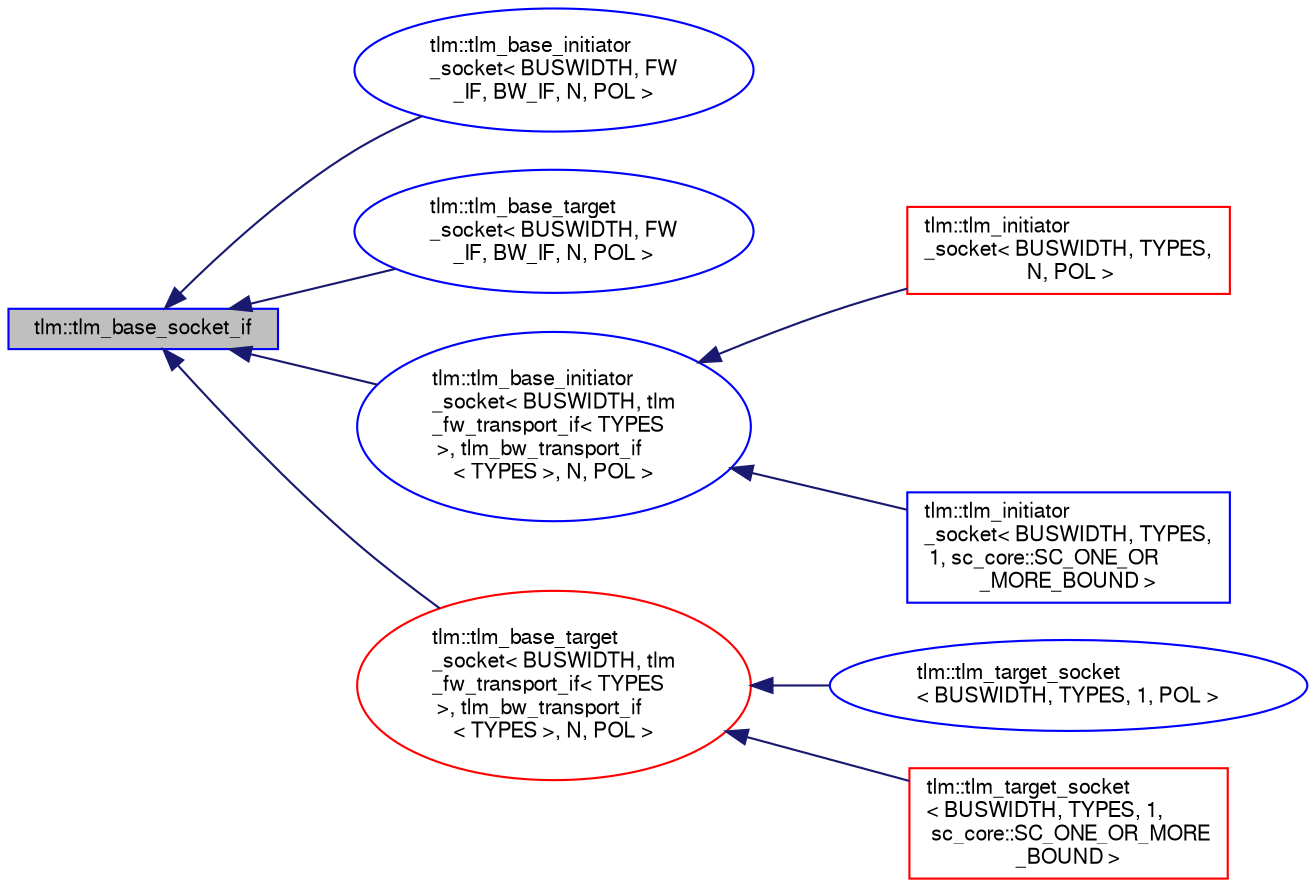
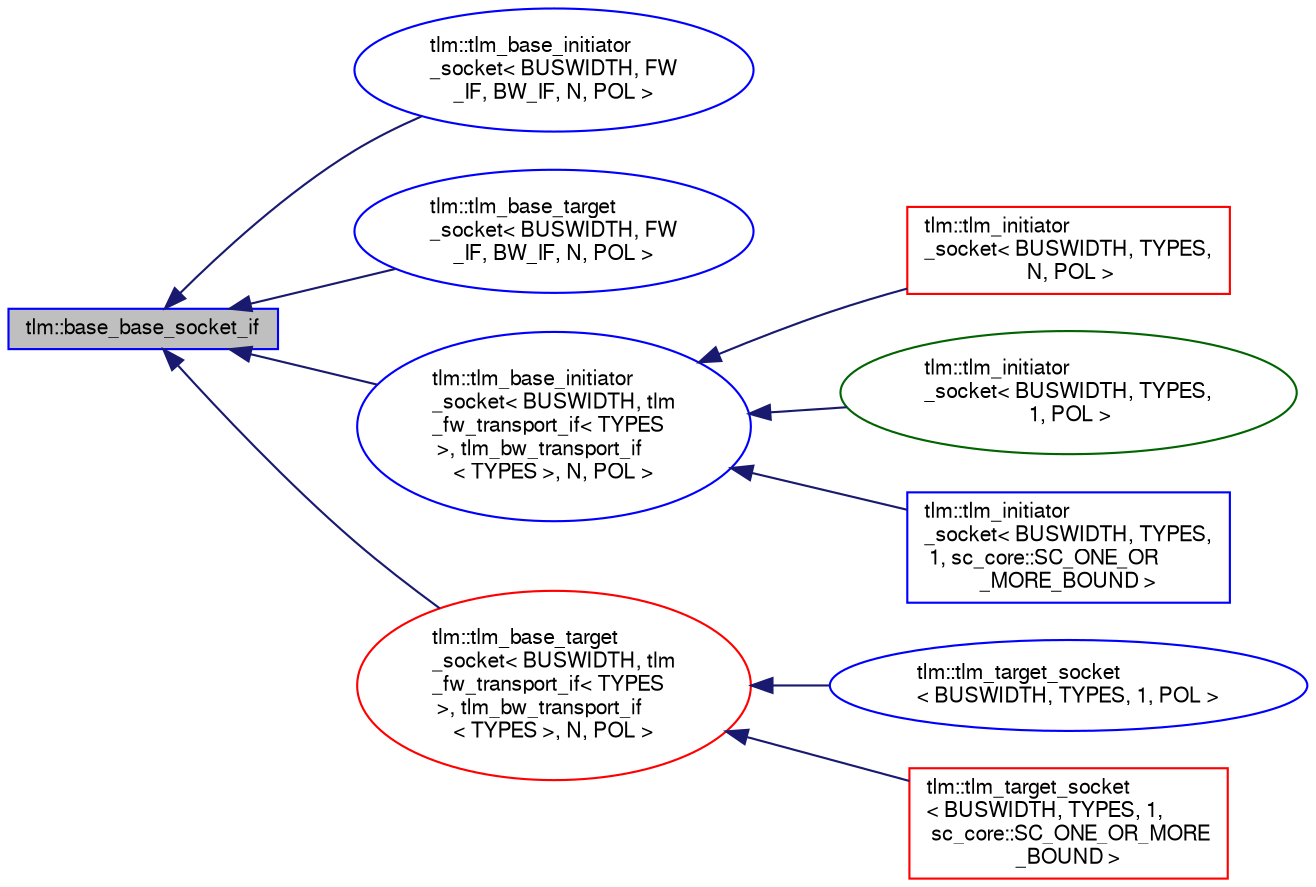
node "tlm::tlm_base_socket_if": label "tlm::tlm_base_socket_if" -> "tlm::base_base_socket_if"
node "tlm::tlm_initiator _socket< BUSWIDTH, TYPES, 1, POL >": added
